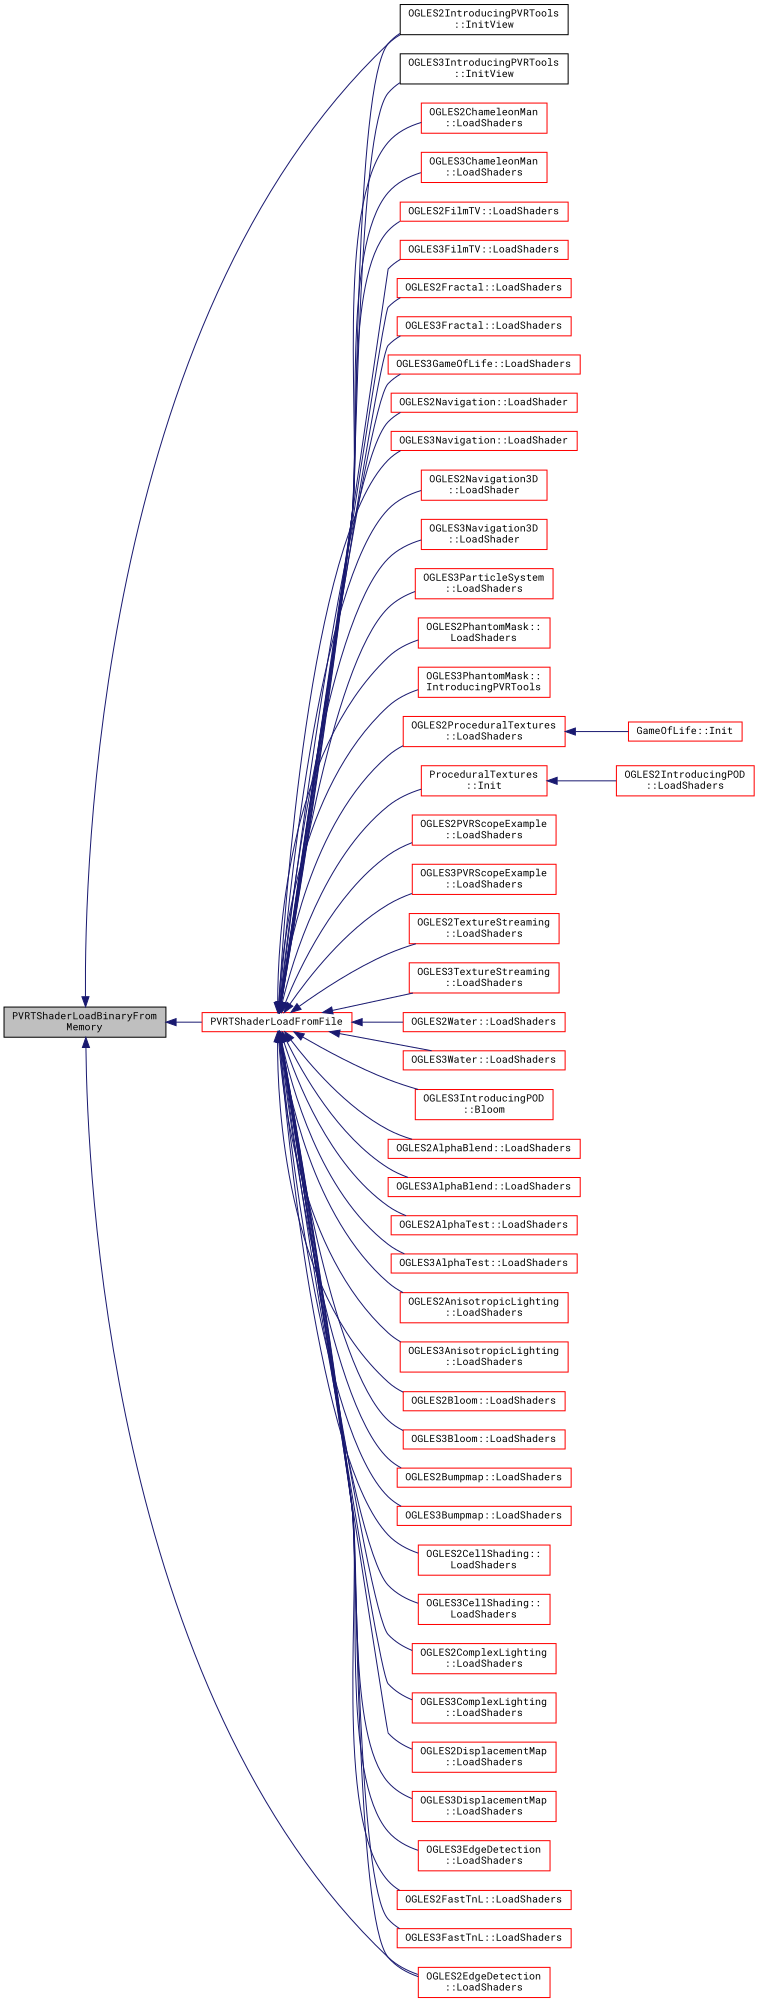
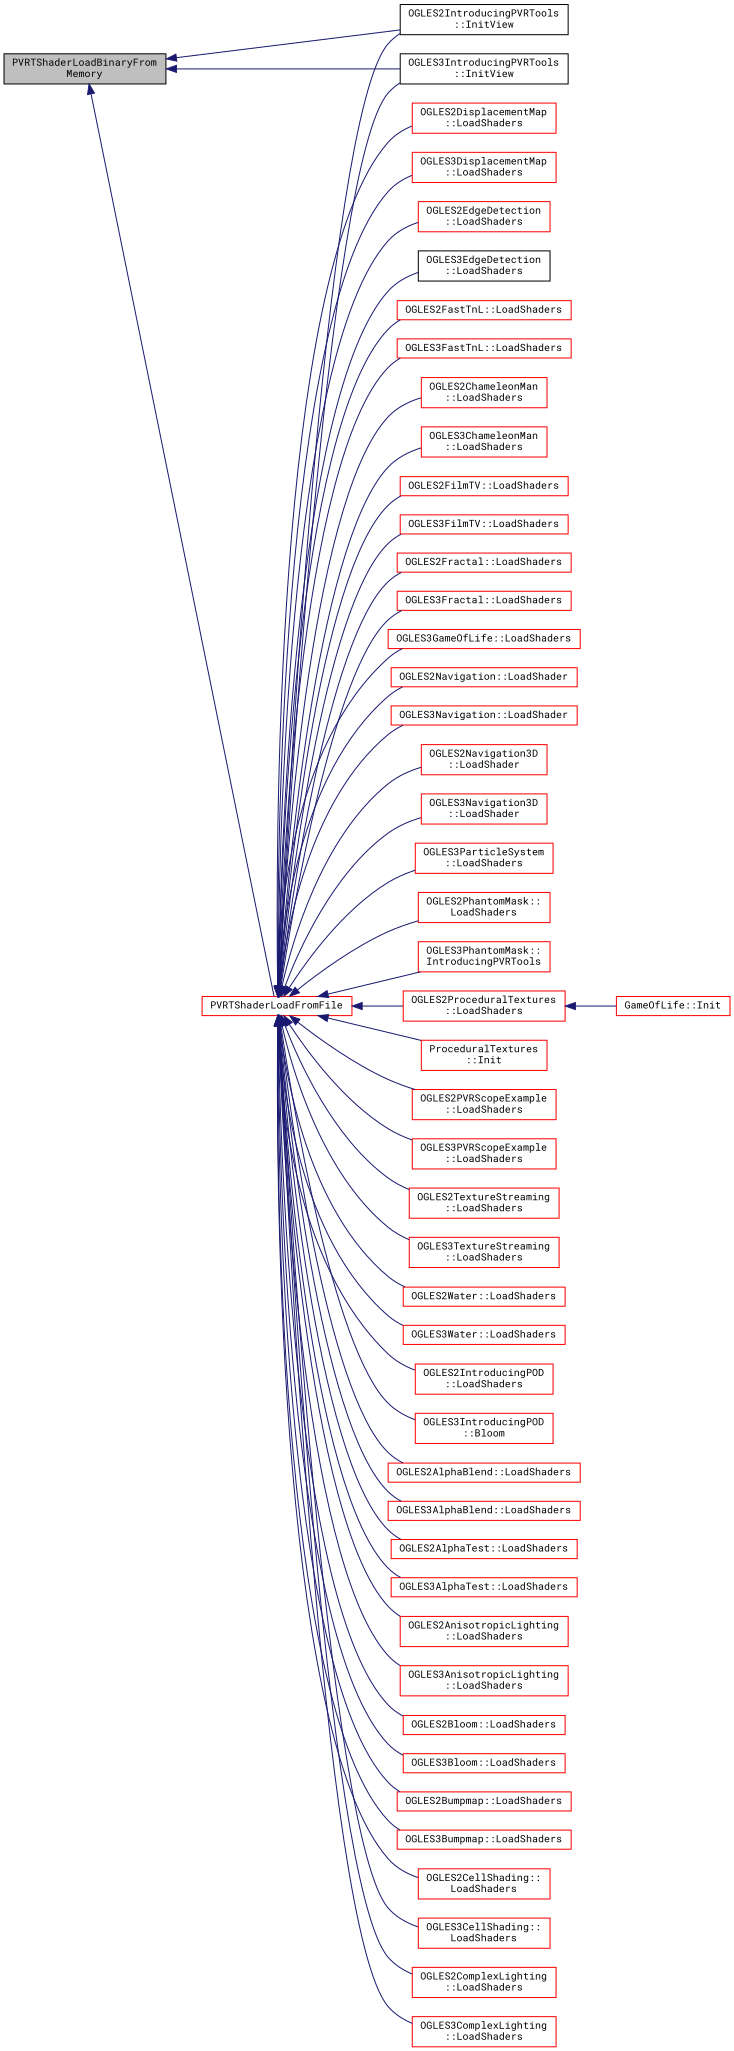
edge "OGLES2IntroducingPOD ::LoadShaders" -> "ProceduralTextures ::Init": now "OGLES2IntroducingPOD ::LoadShaders" -> "PVRTShaderLoadFromFile"
edge "OGLES2EdgeDetection ::LoadShaders" -> "PVRTShaderLoadBinaryFrom Memory": now "OGLES3IntroducingPVRTools ::InitView" -> "PVRTShaderLoadBinaryFrom Memory"
node "OGLES3EdgeDetection ::LoadShaders": color red -> black
